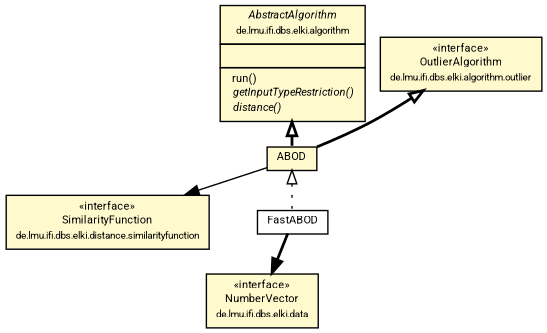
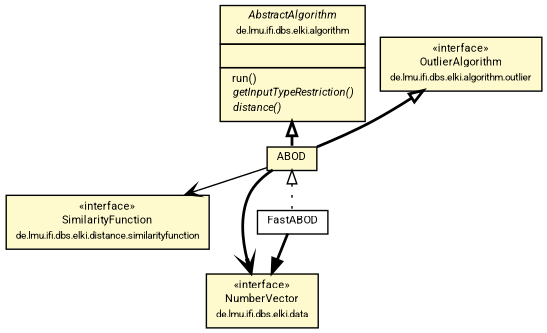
edge "ABOD" -> "SimilarityFunction": arrowhead normal -> open
edge "ABOD" -> "NumberVector": added
